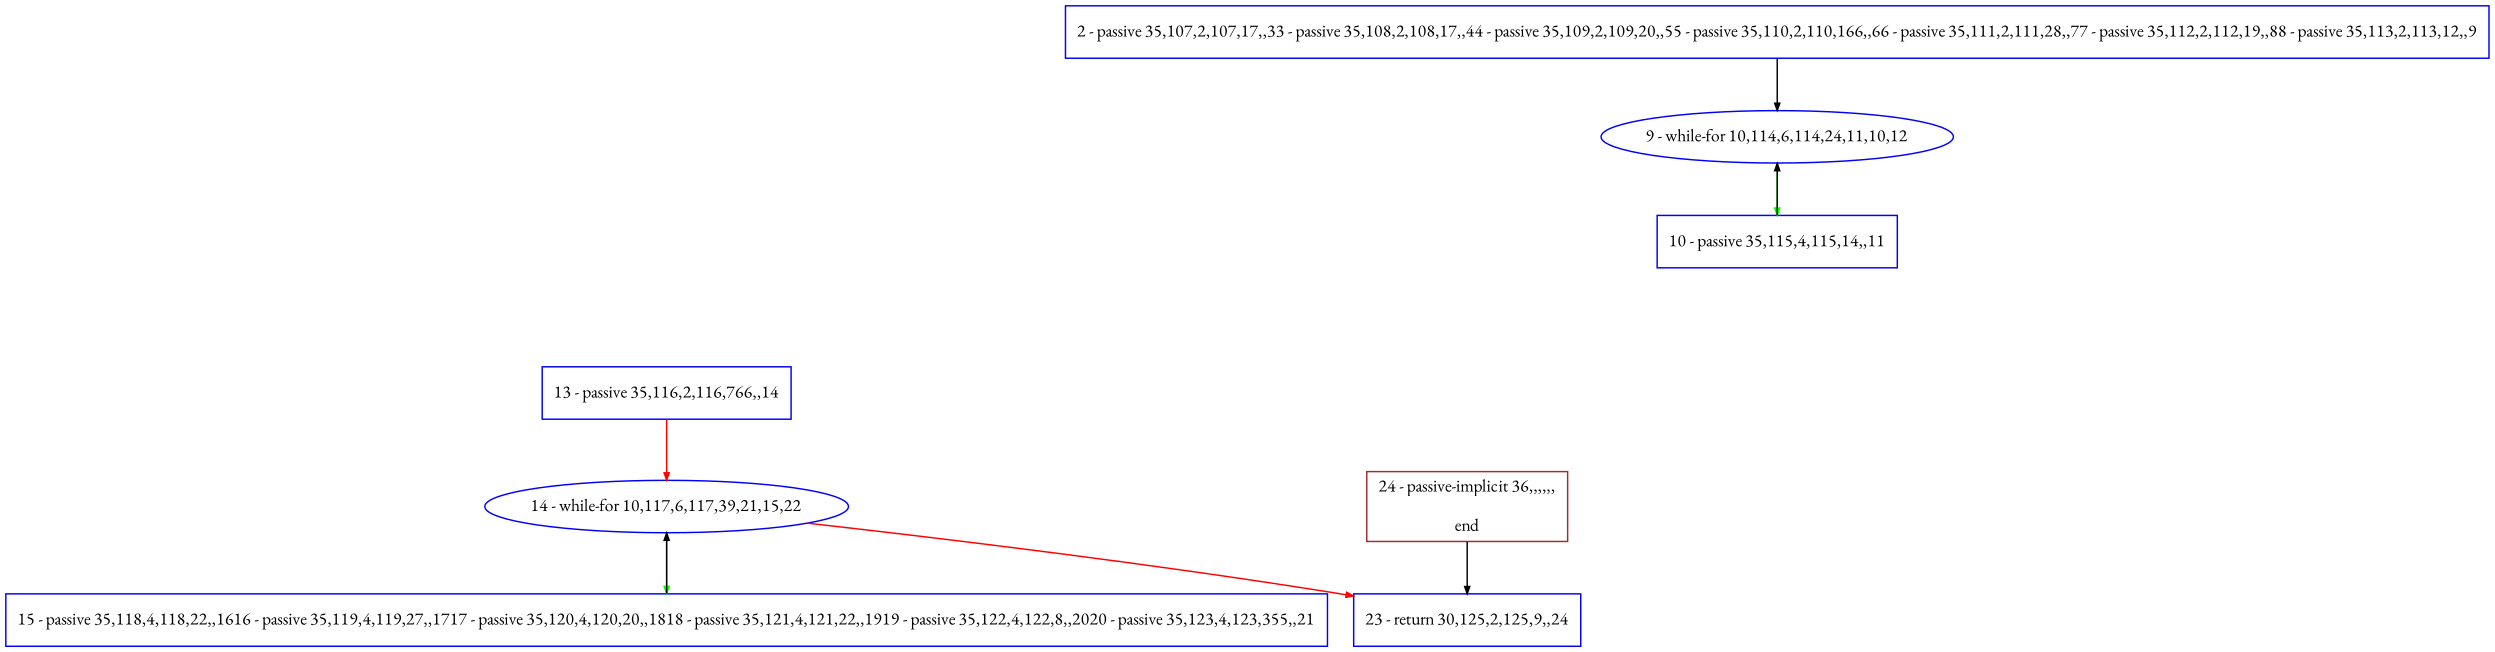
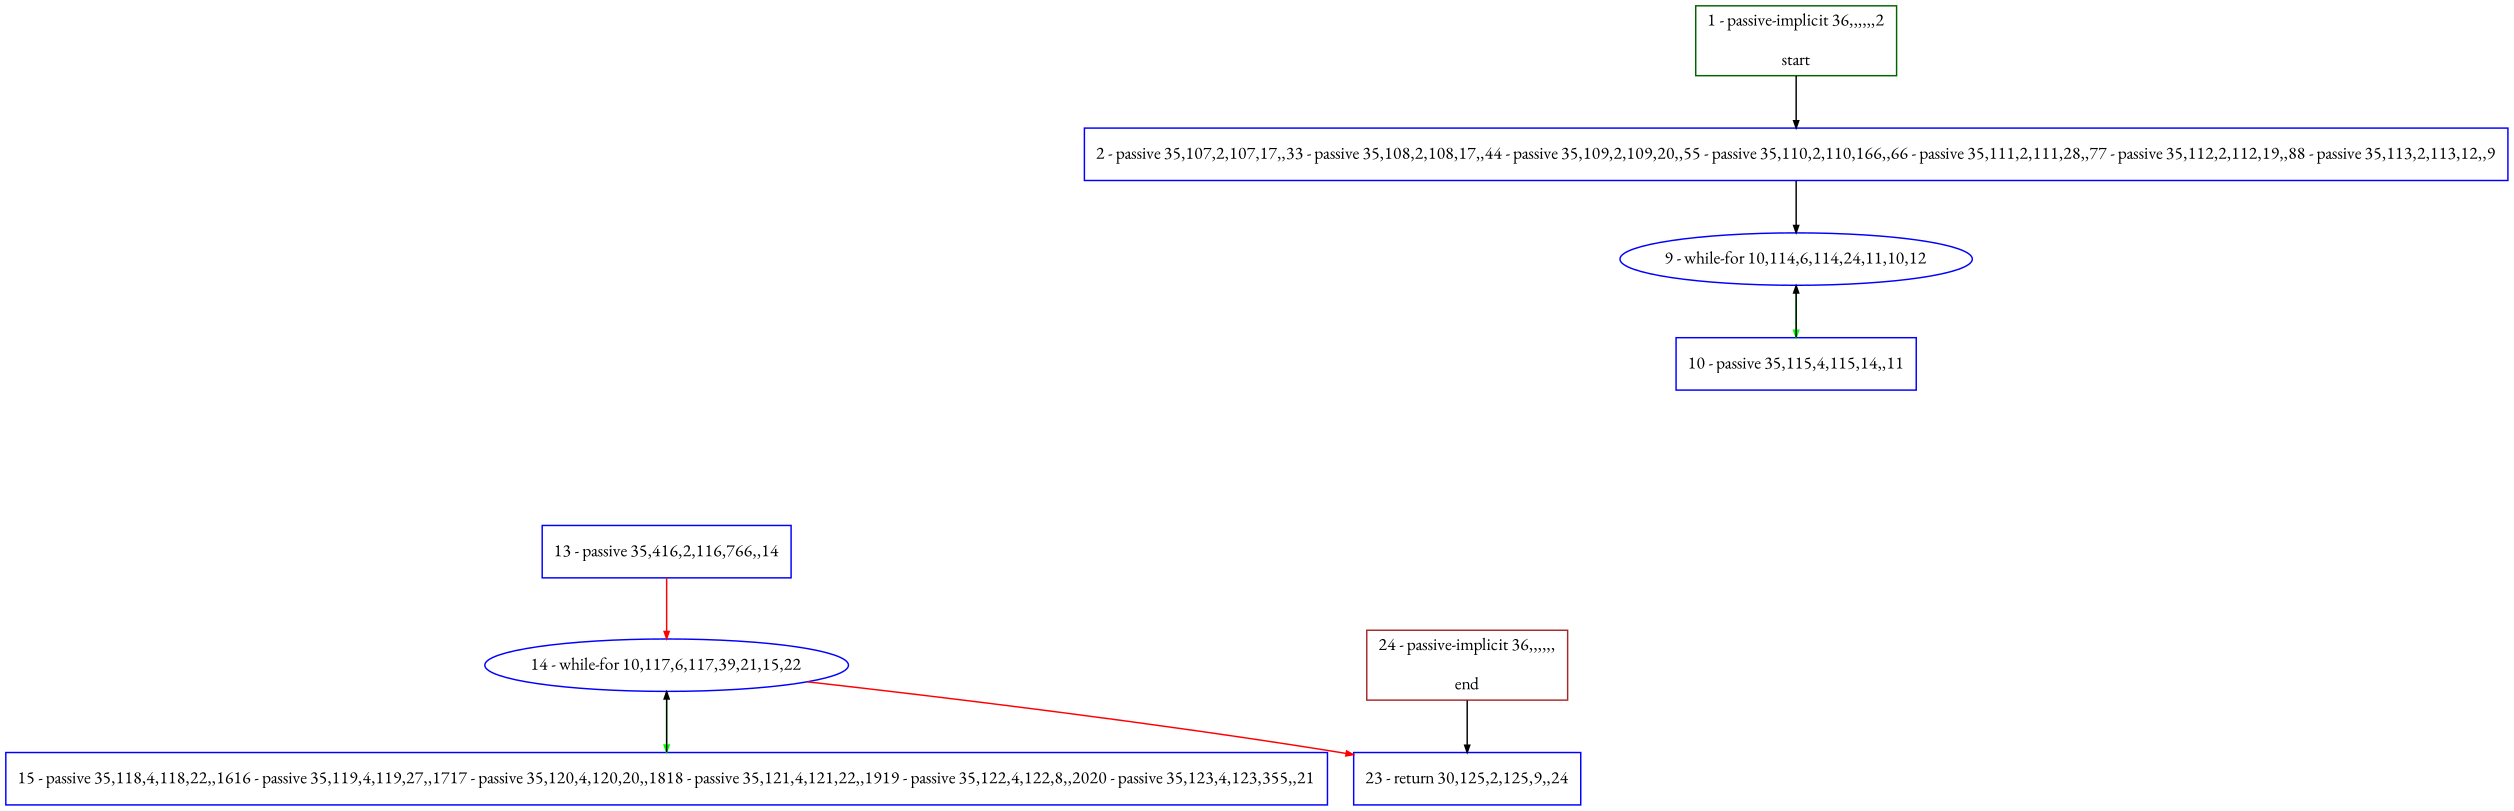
node "1 - passive-implicit 36,,,,,,2 start": added
node "13 - passive 35,116,2,116,766,,14": label "13 - passive 35,116,2,116,766,,14" -> "13 - passive 35,416,2,116,766,,14"
edge "14 - while-for 10,117,6,117,39,21,15,22" -> "23 - return 30,125,2,125,9,,24": label "no" -> "yes"
